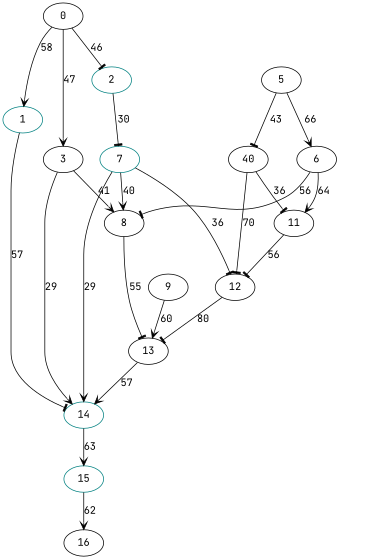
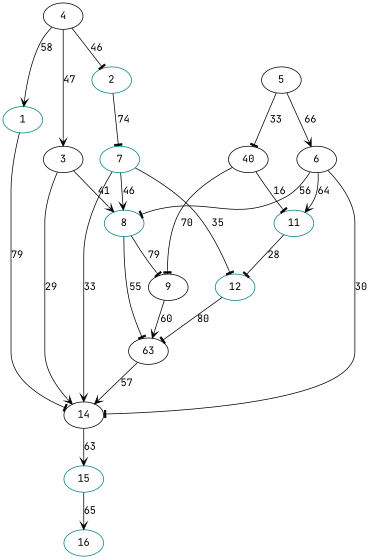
node "0": label "0" -> "4"
edge "2" -> "7": label "30" -> "74"
edge "5" -> "40": label "43" -> "33"
edge "7" -> "8": label "40" -> "46"
edge "40" -> "11": label "36" -> "16"
edge "40" -> "12": now "40" -> "9"
node "8": color black -> teal
edge "7" -> "12": label "36" -> "35"
node "11": color black -> teal
edge "1" -> "14": label "57" -> "79"
edge "8" -> "9": added, label "79"
edge "11" -> "12": label "56" -> "28"
edge "7" -> "14": label "29" -> "33"
node "12": color black -> teal
node "13": label "13" -> "63"
edge "6" -> "14": added, label "30"
node "14": color teal -> black
edge "15" -> "16": label "62" -> "65"
node "16": color black -> teal
